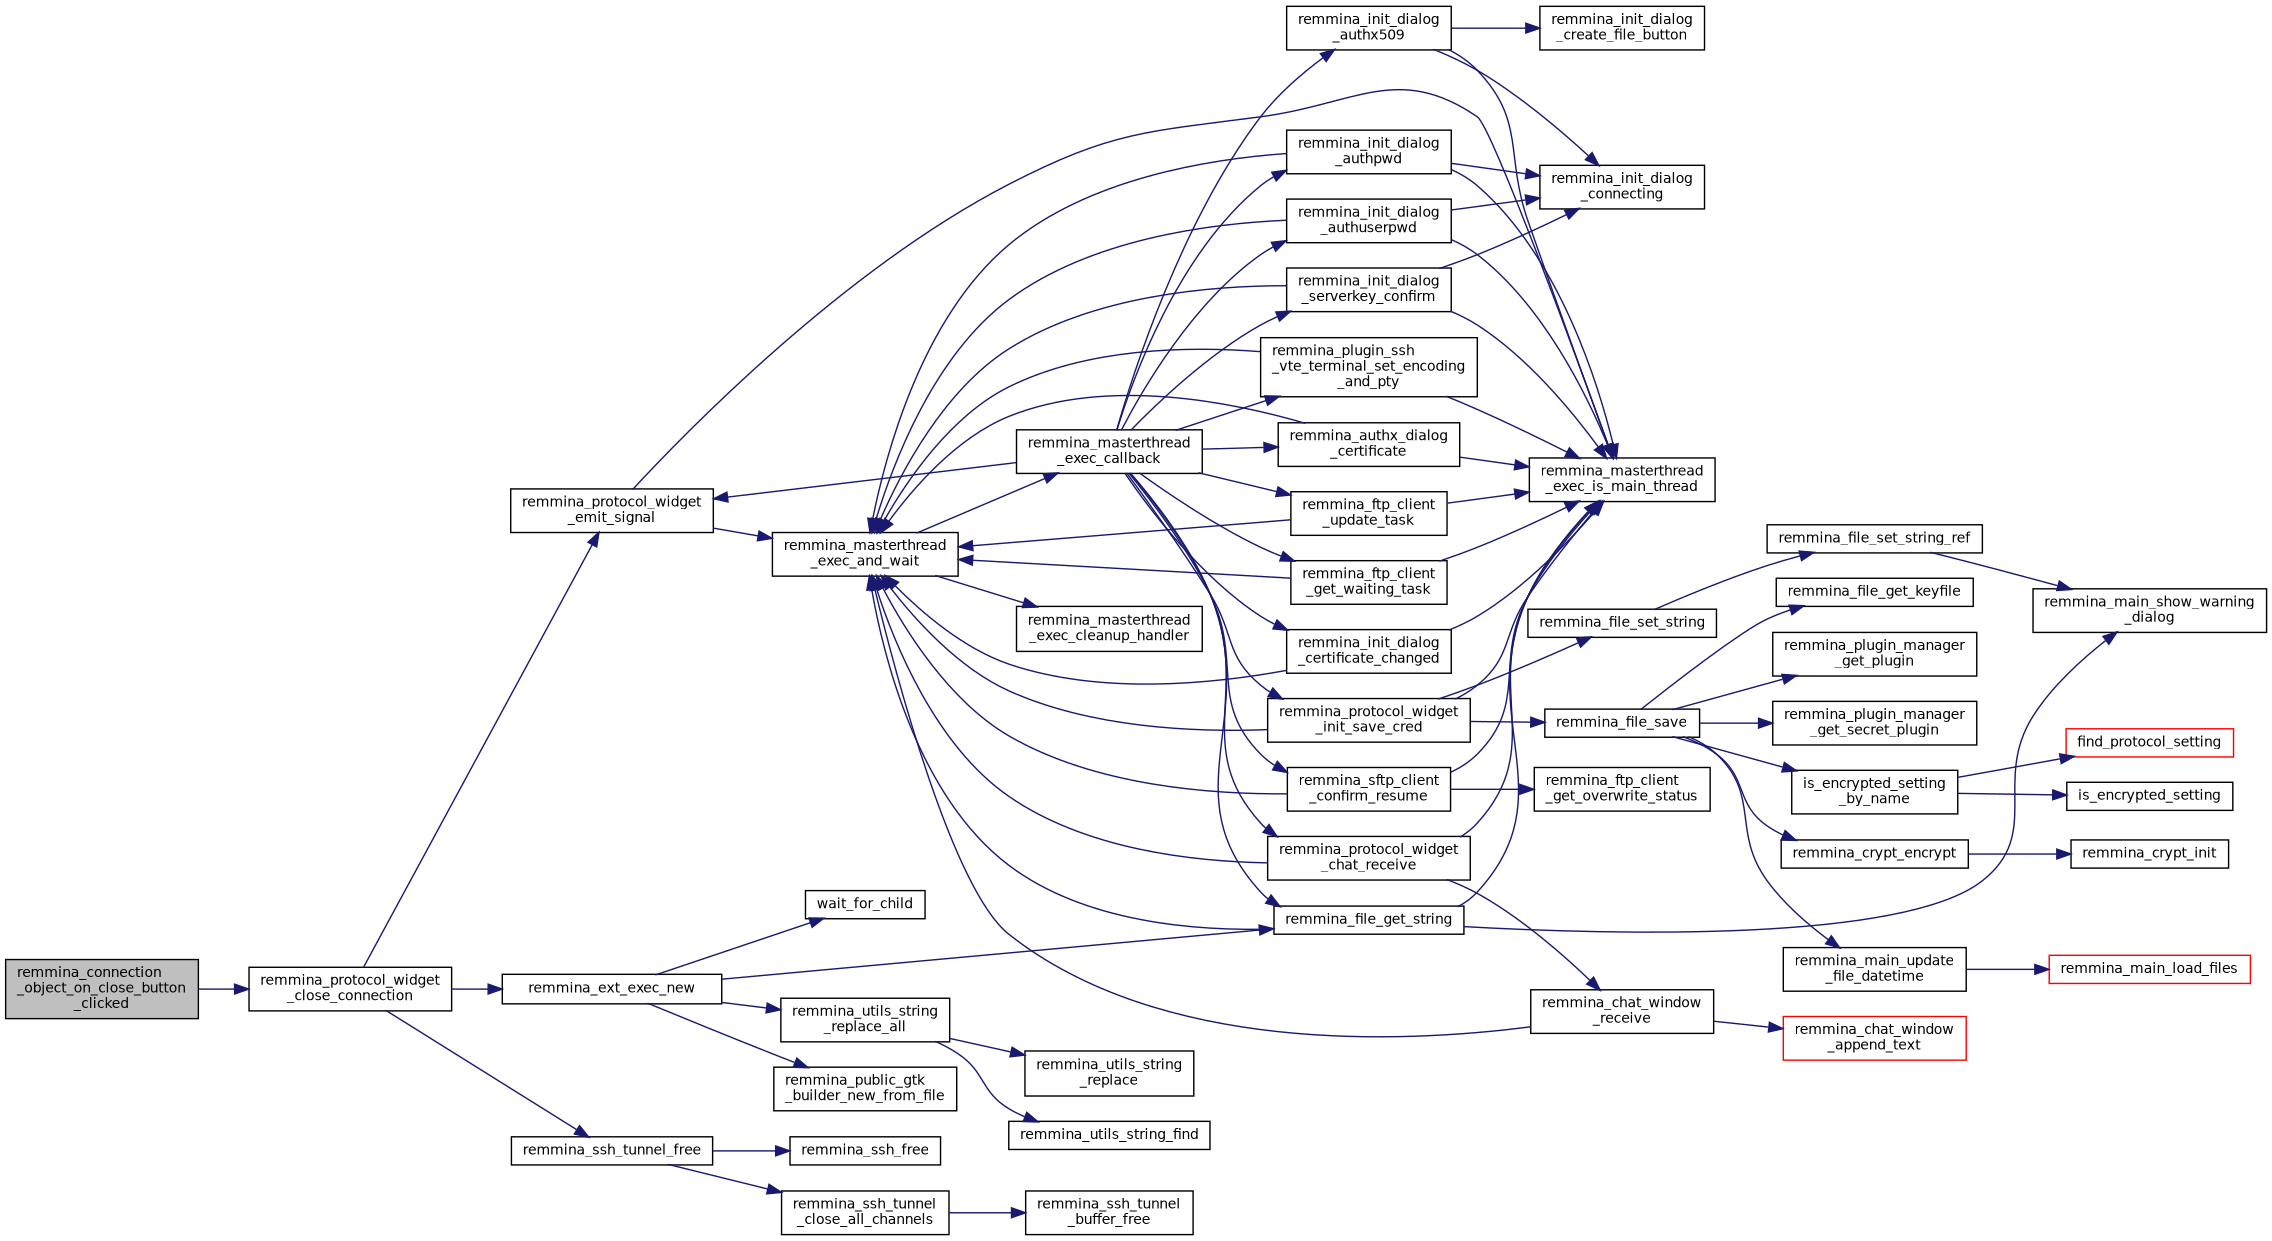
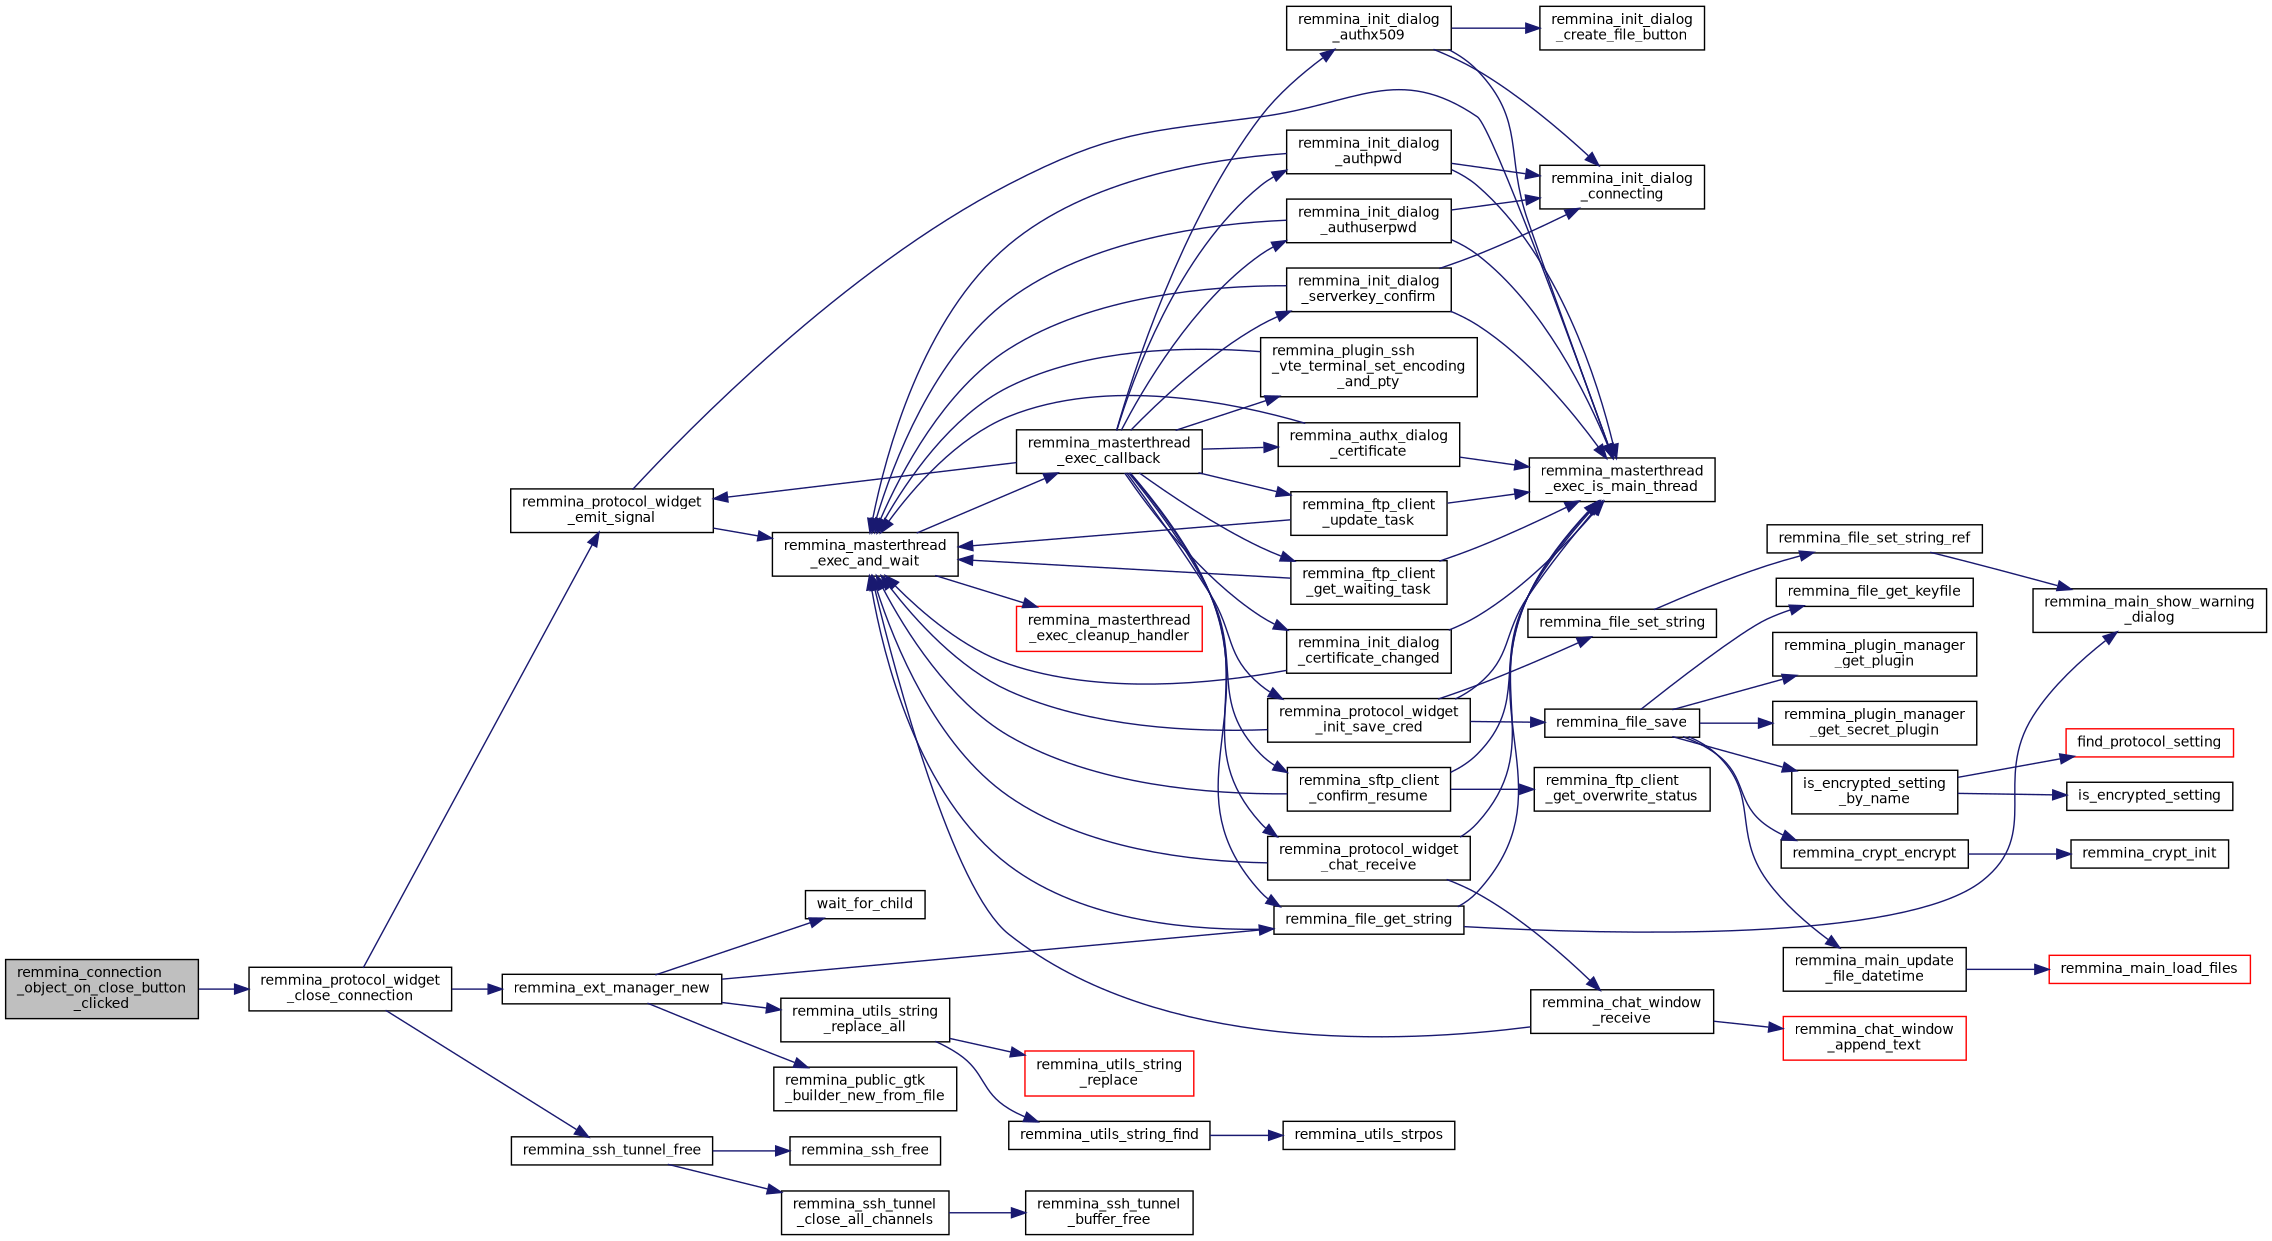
edge "remmina_plugin_ssh _vte_terminal_set_encoding _and_pty" -> "remmina_masterthread _exec_is_main_thread": removed
node "remmina_masterthread _exec_cleanup_handler": color black -> red
node "remmina_ext_exec_new": label "remmina_ext_exec_new" -> "remmina_ext_manager_new"
node "remmina_utils_string _replace": color black -> red
node "remmina_utils_strpos": added
